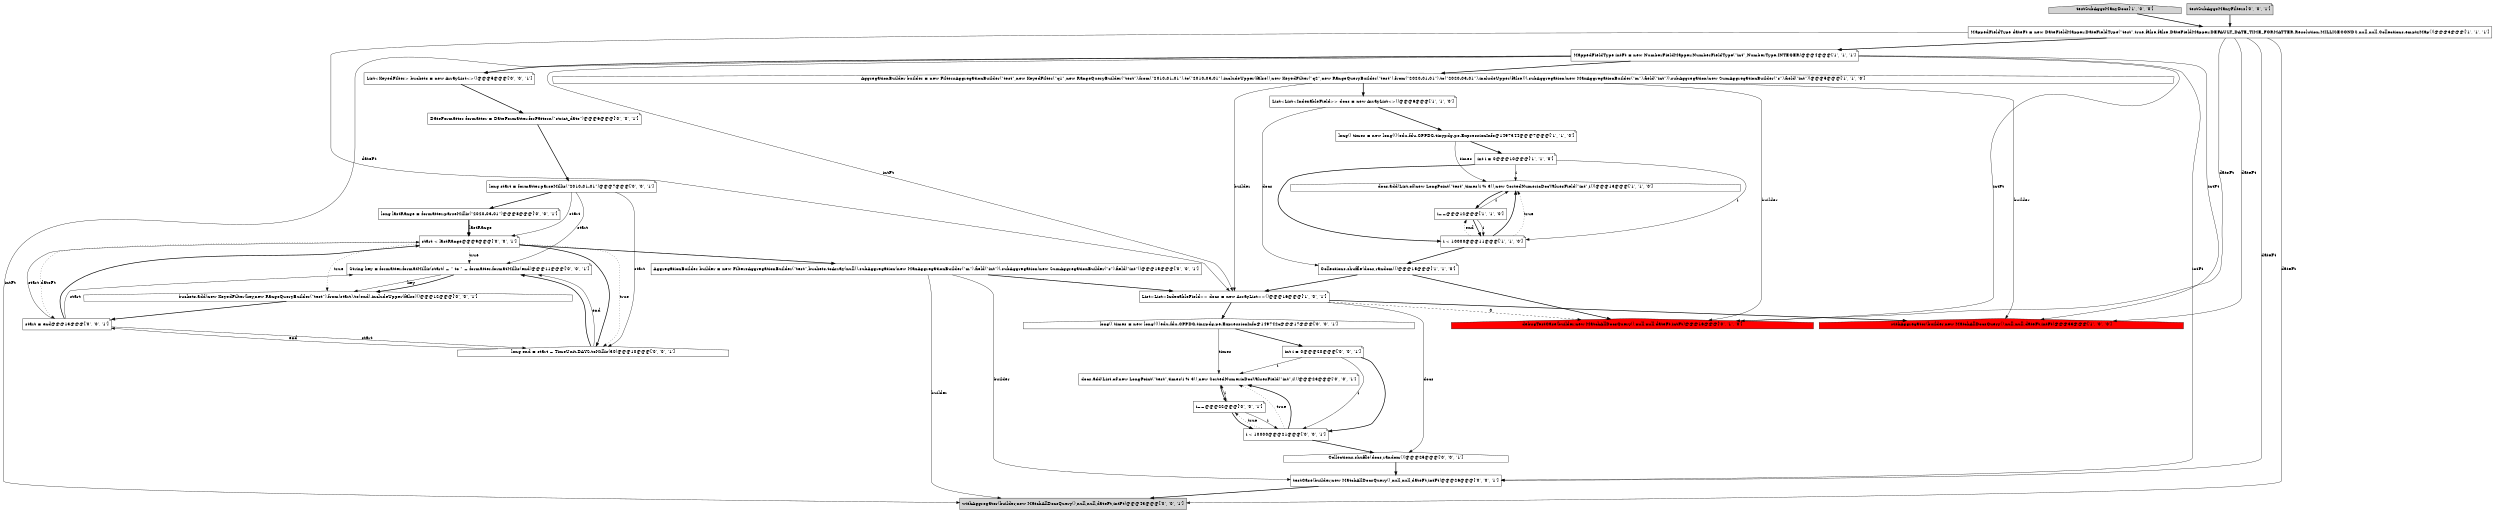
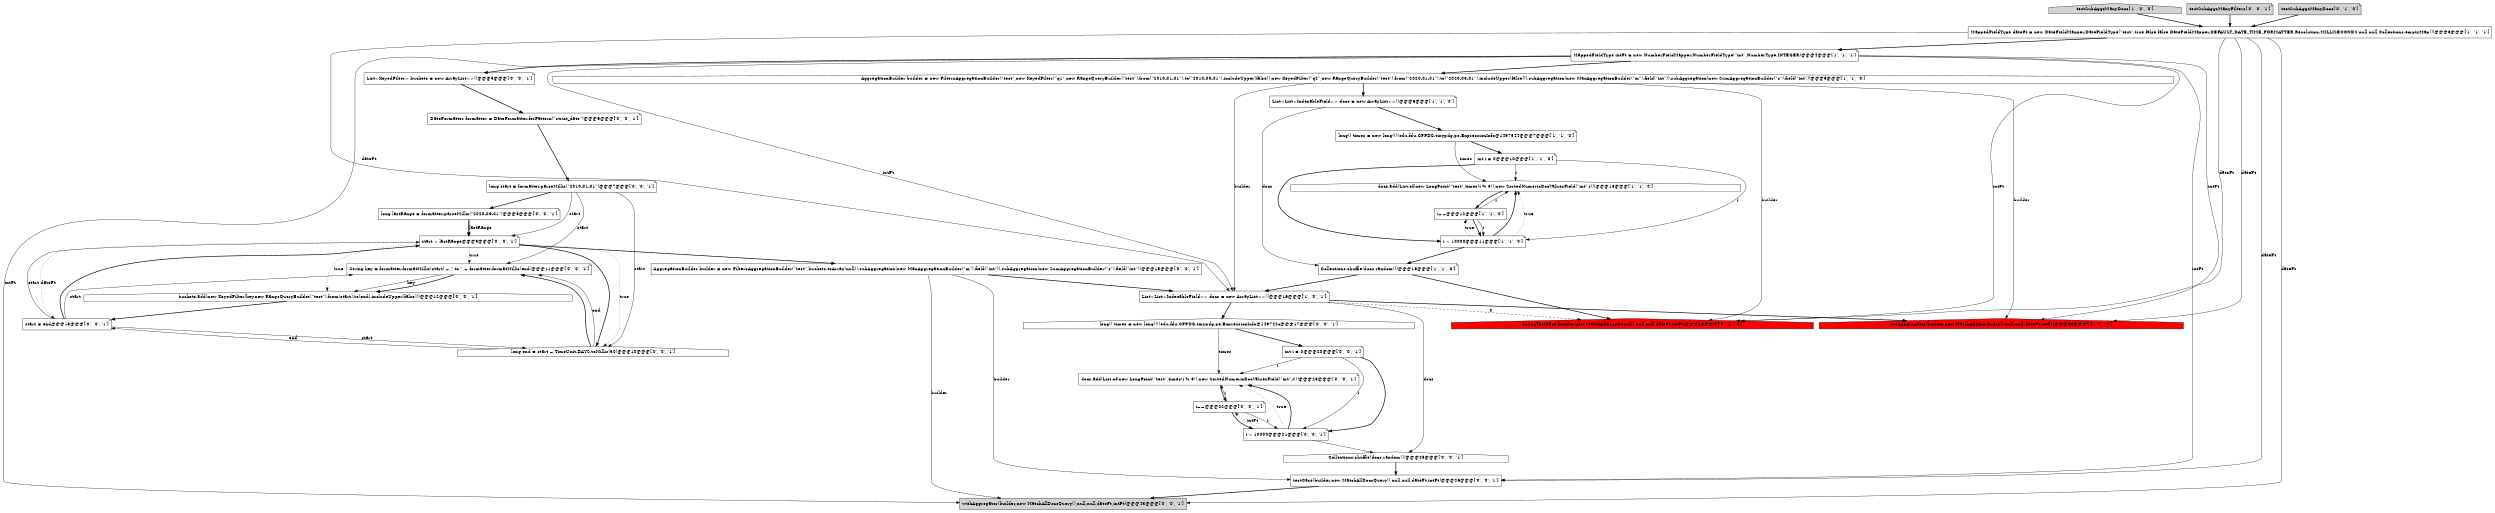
node "testSubAggsManyDocs['0', '1', '0']": added
edge "i < 10000@@@11@@@['1', '1', '0']" -> "i++@@@12@@@['1', '1', '0']": label "end" -> "true"
edge "i < 10000@@@21@@@['0', '0', '1']" -> "i++@@@22@@@['0', '0', '1']": label "true" -> "intFt"
edge "i < 10000@@@21@@@['0', '0', '1']" -> "Collections.shuffle(docs,random())@@@25@@@['0', '0', '1']": style bold -> solid
